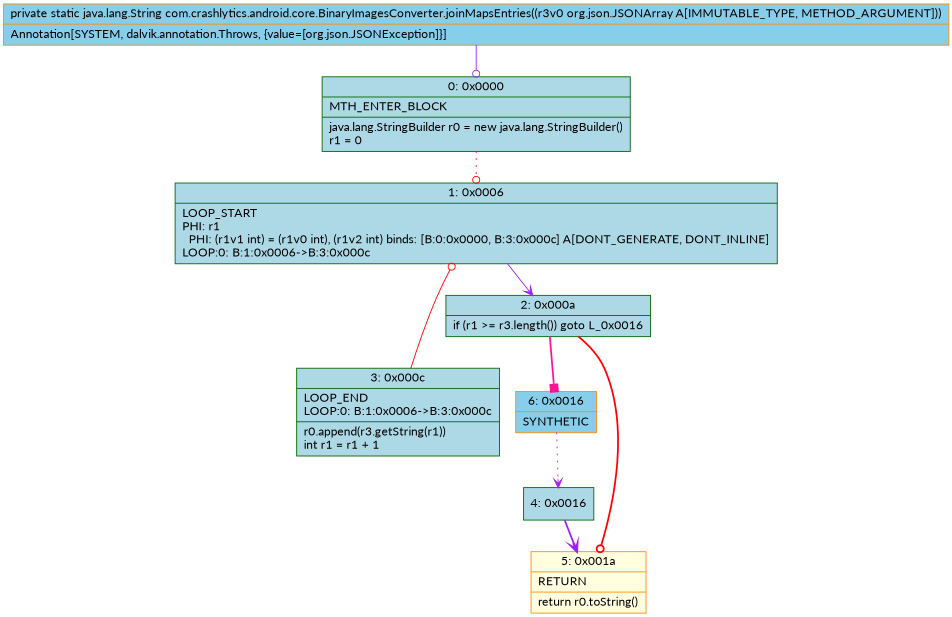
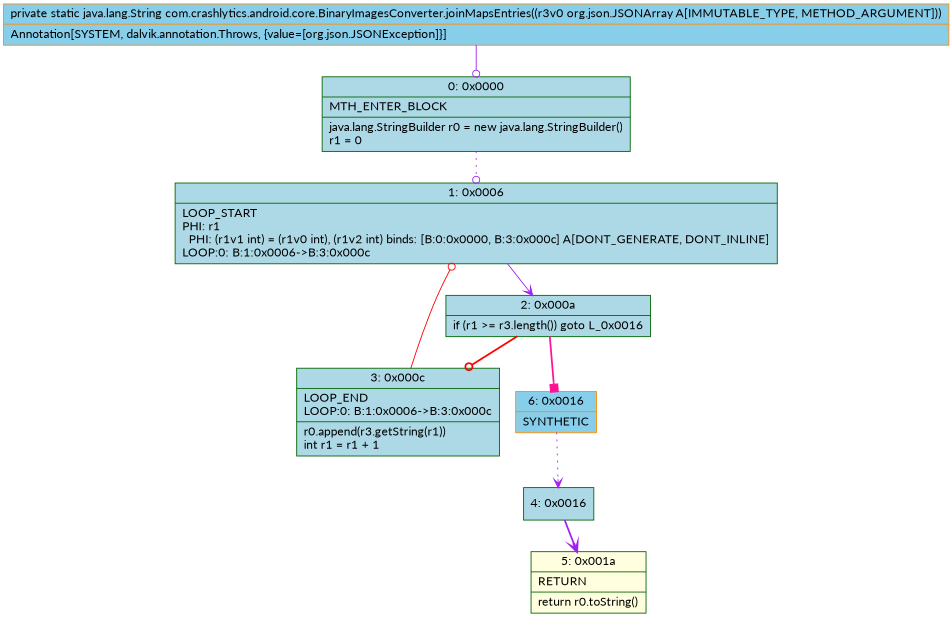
edge "0: 0x0000" -> "1: 0x0006": color red -> purple
edge "2: 0x000a" -> "5: 0x001a": now "2: 0x000a" -> "3: 0x000c"
node "5: 0x001a": color darkorange -> darkgreen
